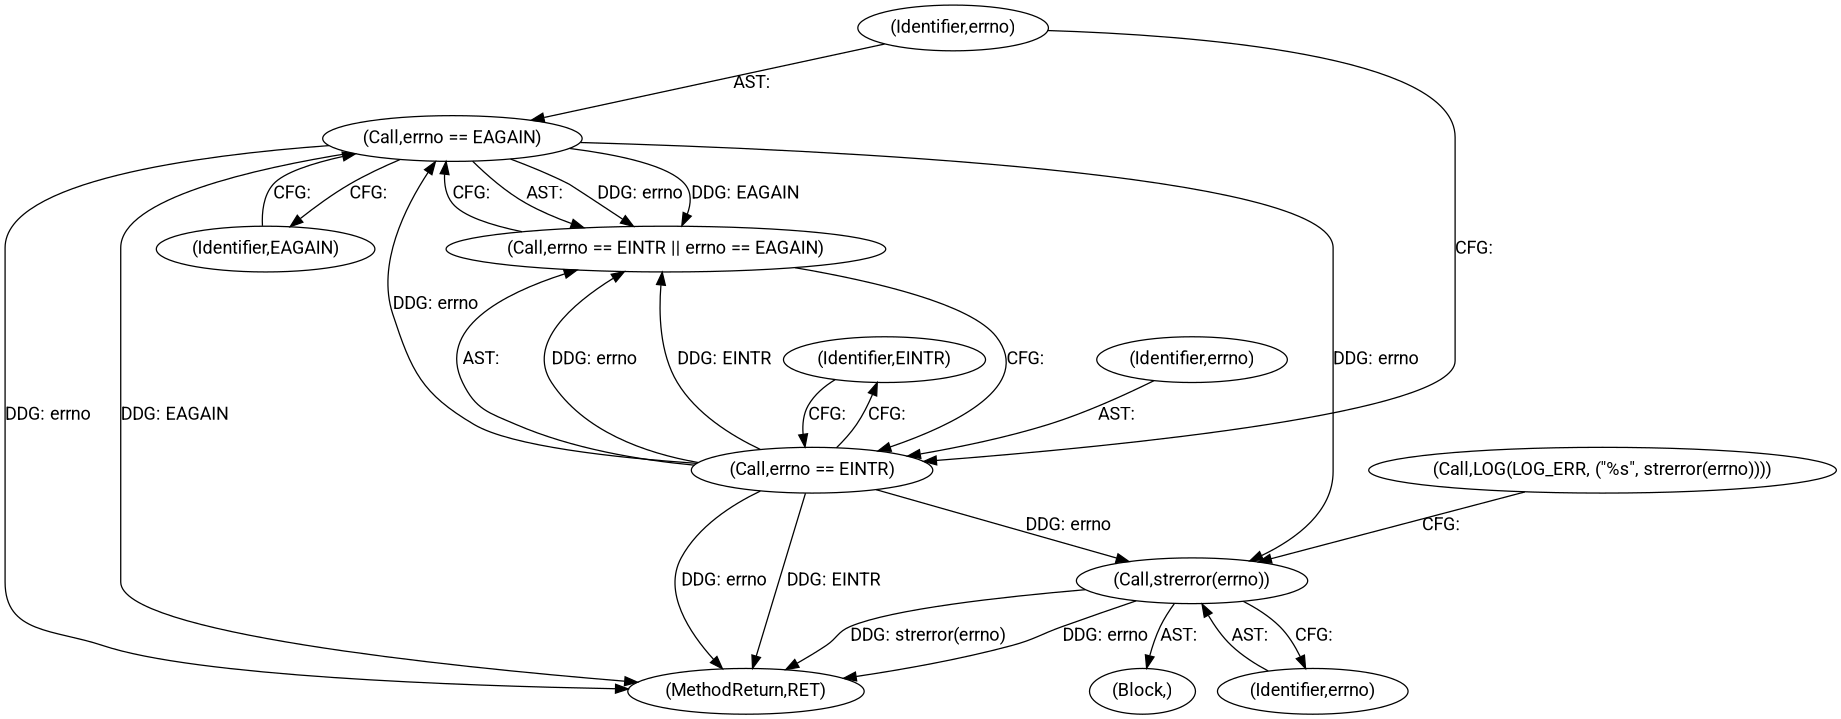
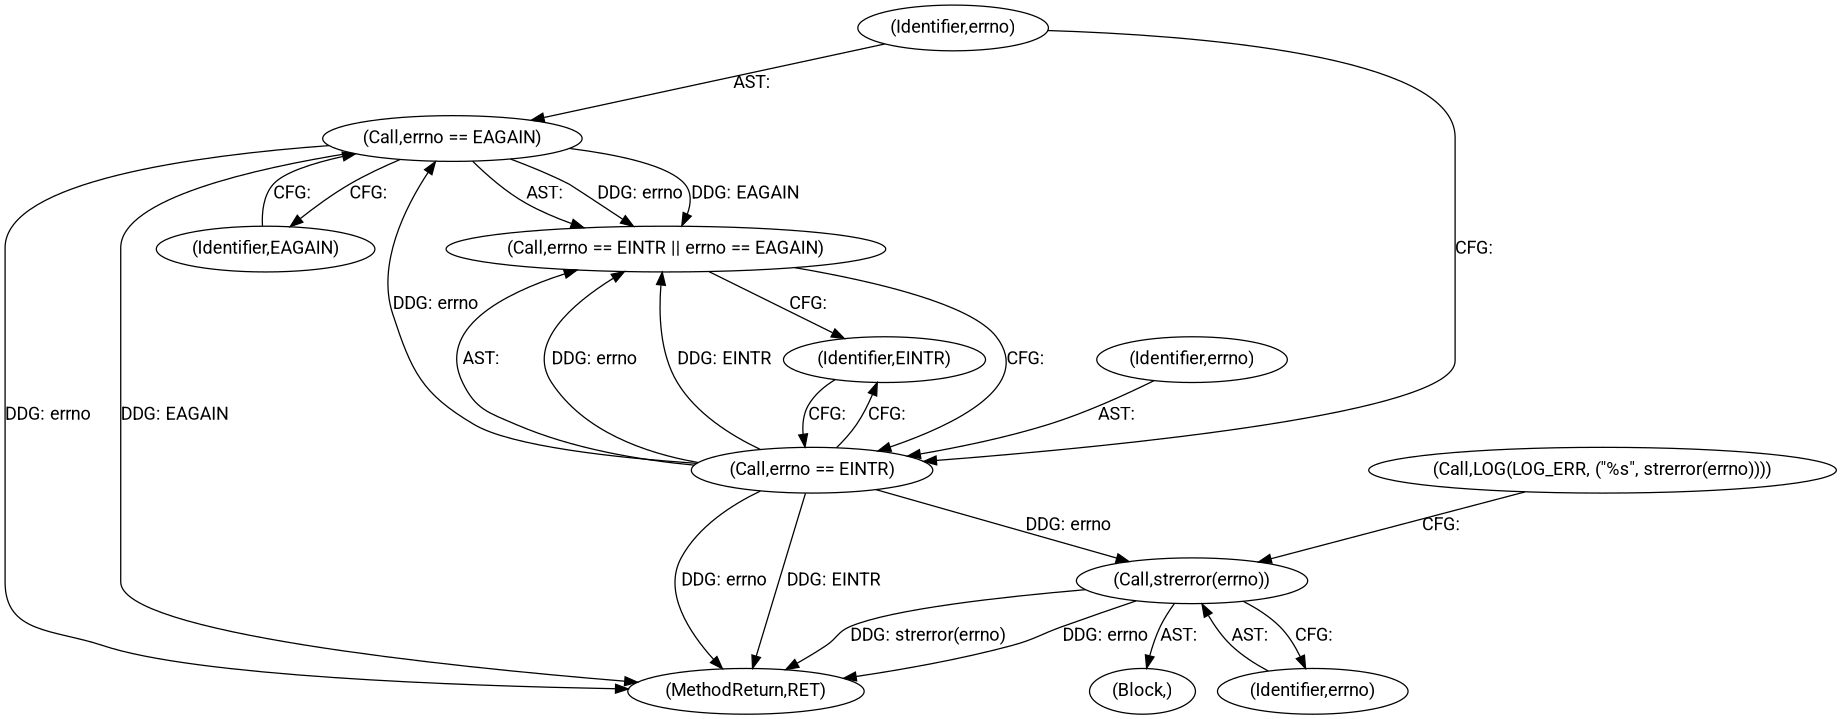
edge "(Call,errno == EAGAIN)" -> "(Call,strerror(errno))": removed, label "DDG: errno"
edge "(Call,errno == EINTR || errno == EAGAIN)" -> "(Call,errno == EAGAIN)": now "(Call,errno == EINTR || errno == EAGAIN)" -> "(Identifier,EINTR)"
